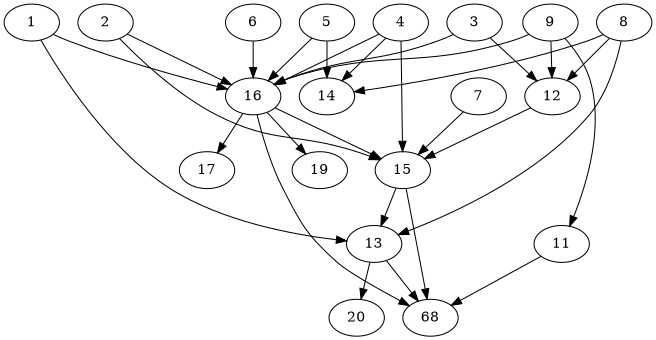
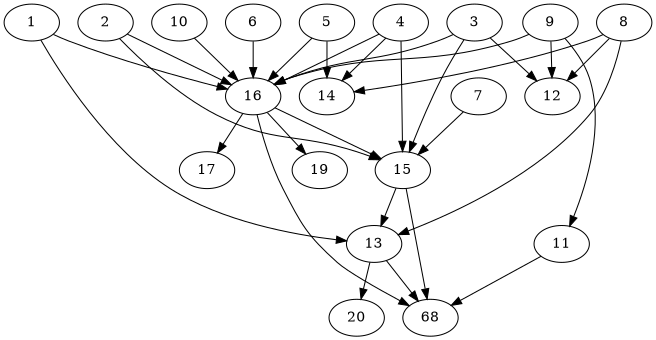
node "10": added
edge "12" -> "15": now "3" -> "15"
